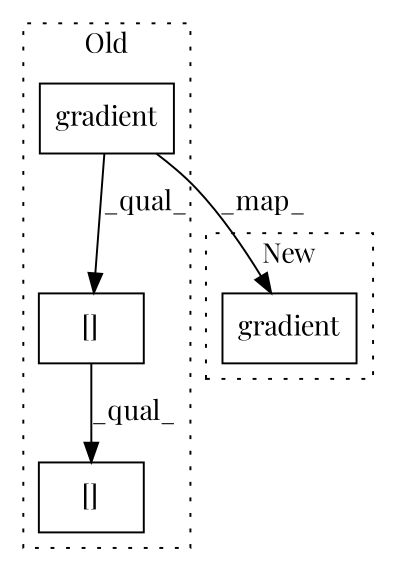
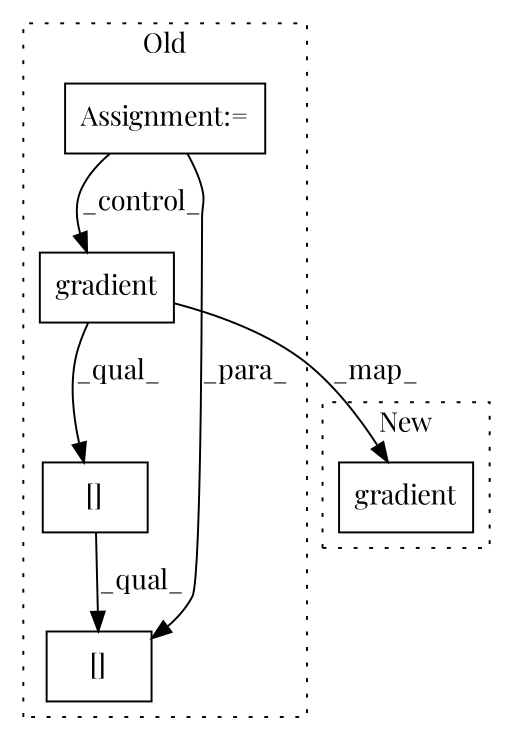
node "Assignment:=": added
